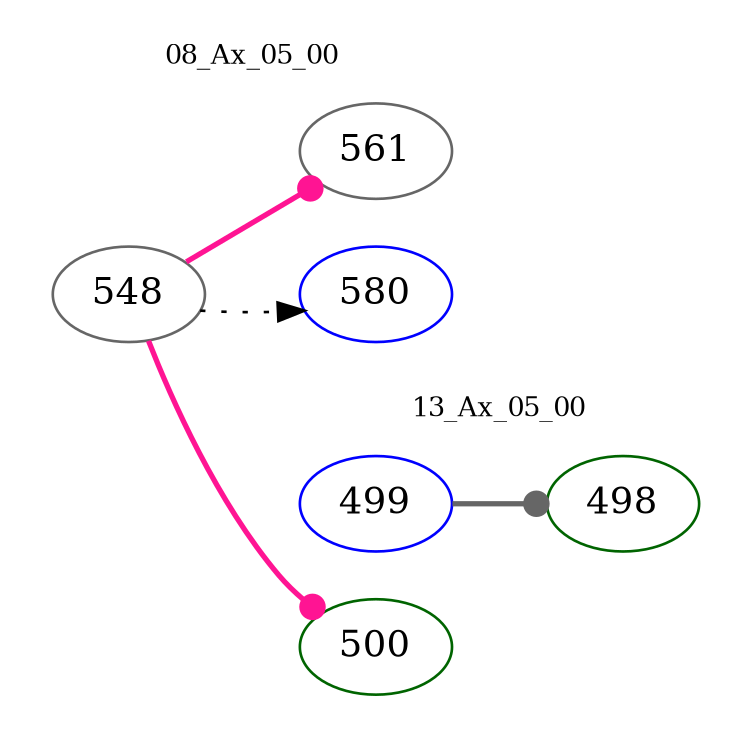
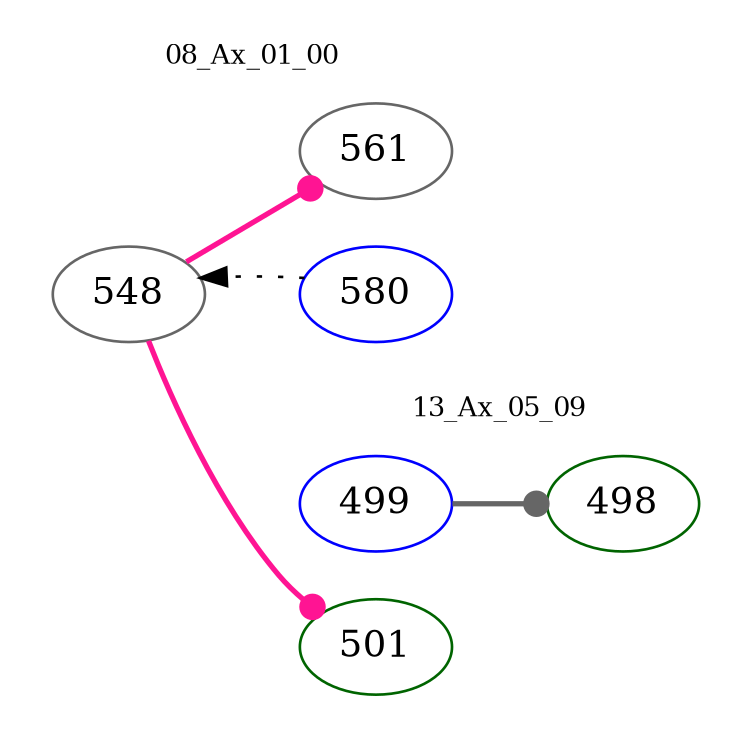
cluster "08_Ax_05_00": label "08_Ax_05_00" -> "08_Ax_01_00"
edge "548" -> "580": reversed
cluster "13_Ax_05_00": label "13_Ax_05_00" -> "13_Ax_05_09"
node "500": label "500" -> "501"
